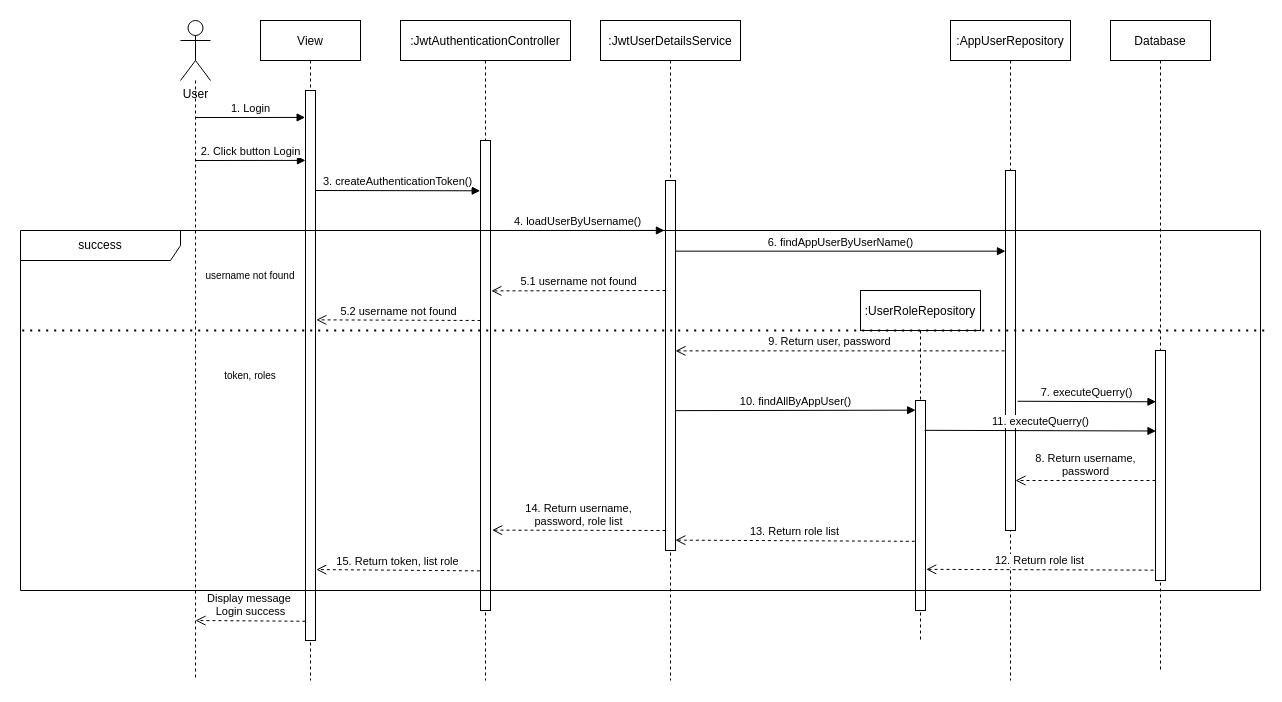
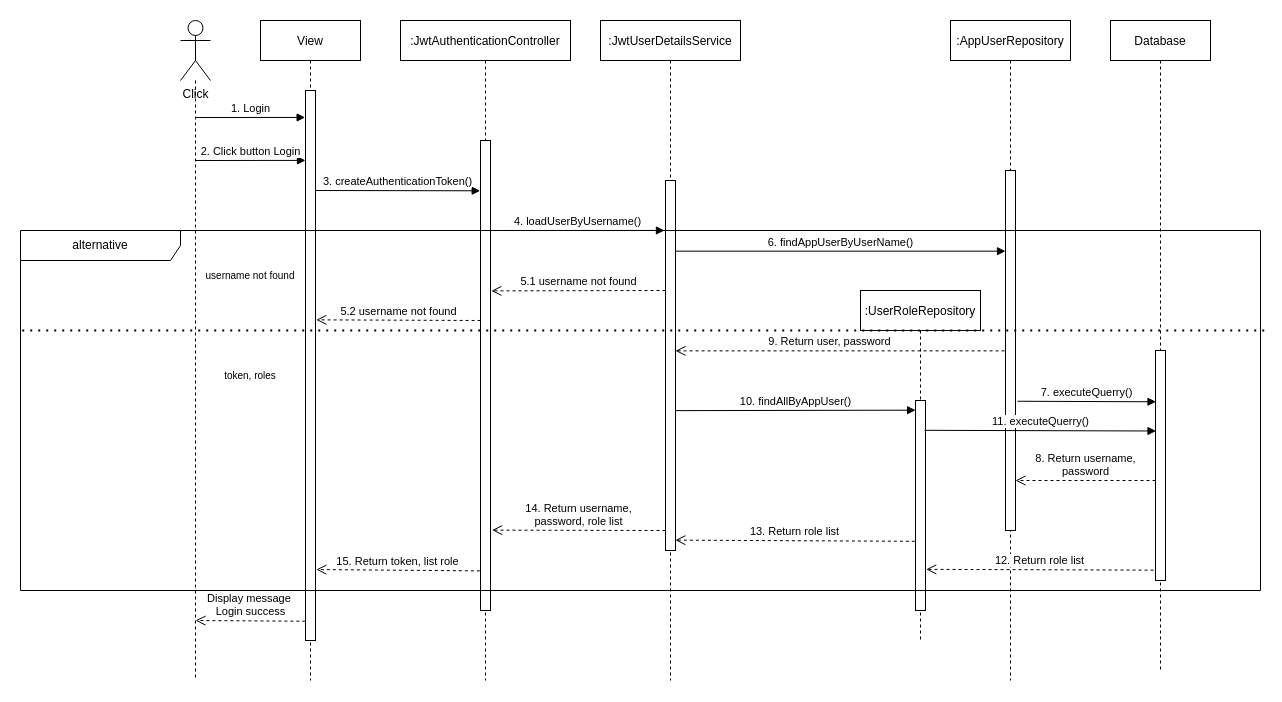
node "User": label "User" -> "Click"
node "success": label "success" -> "alternative"
